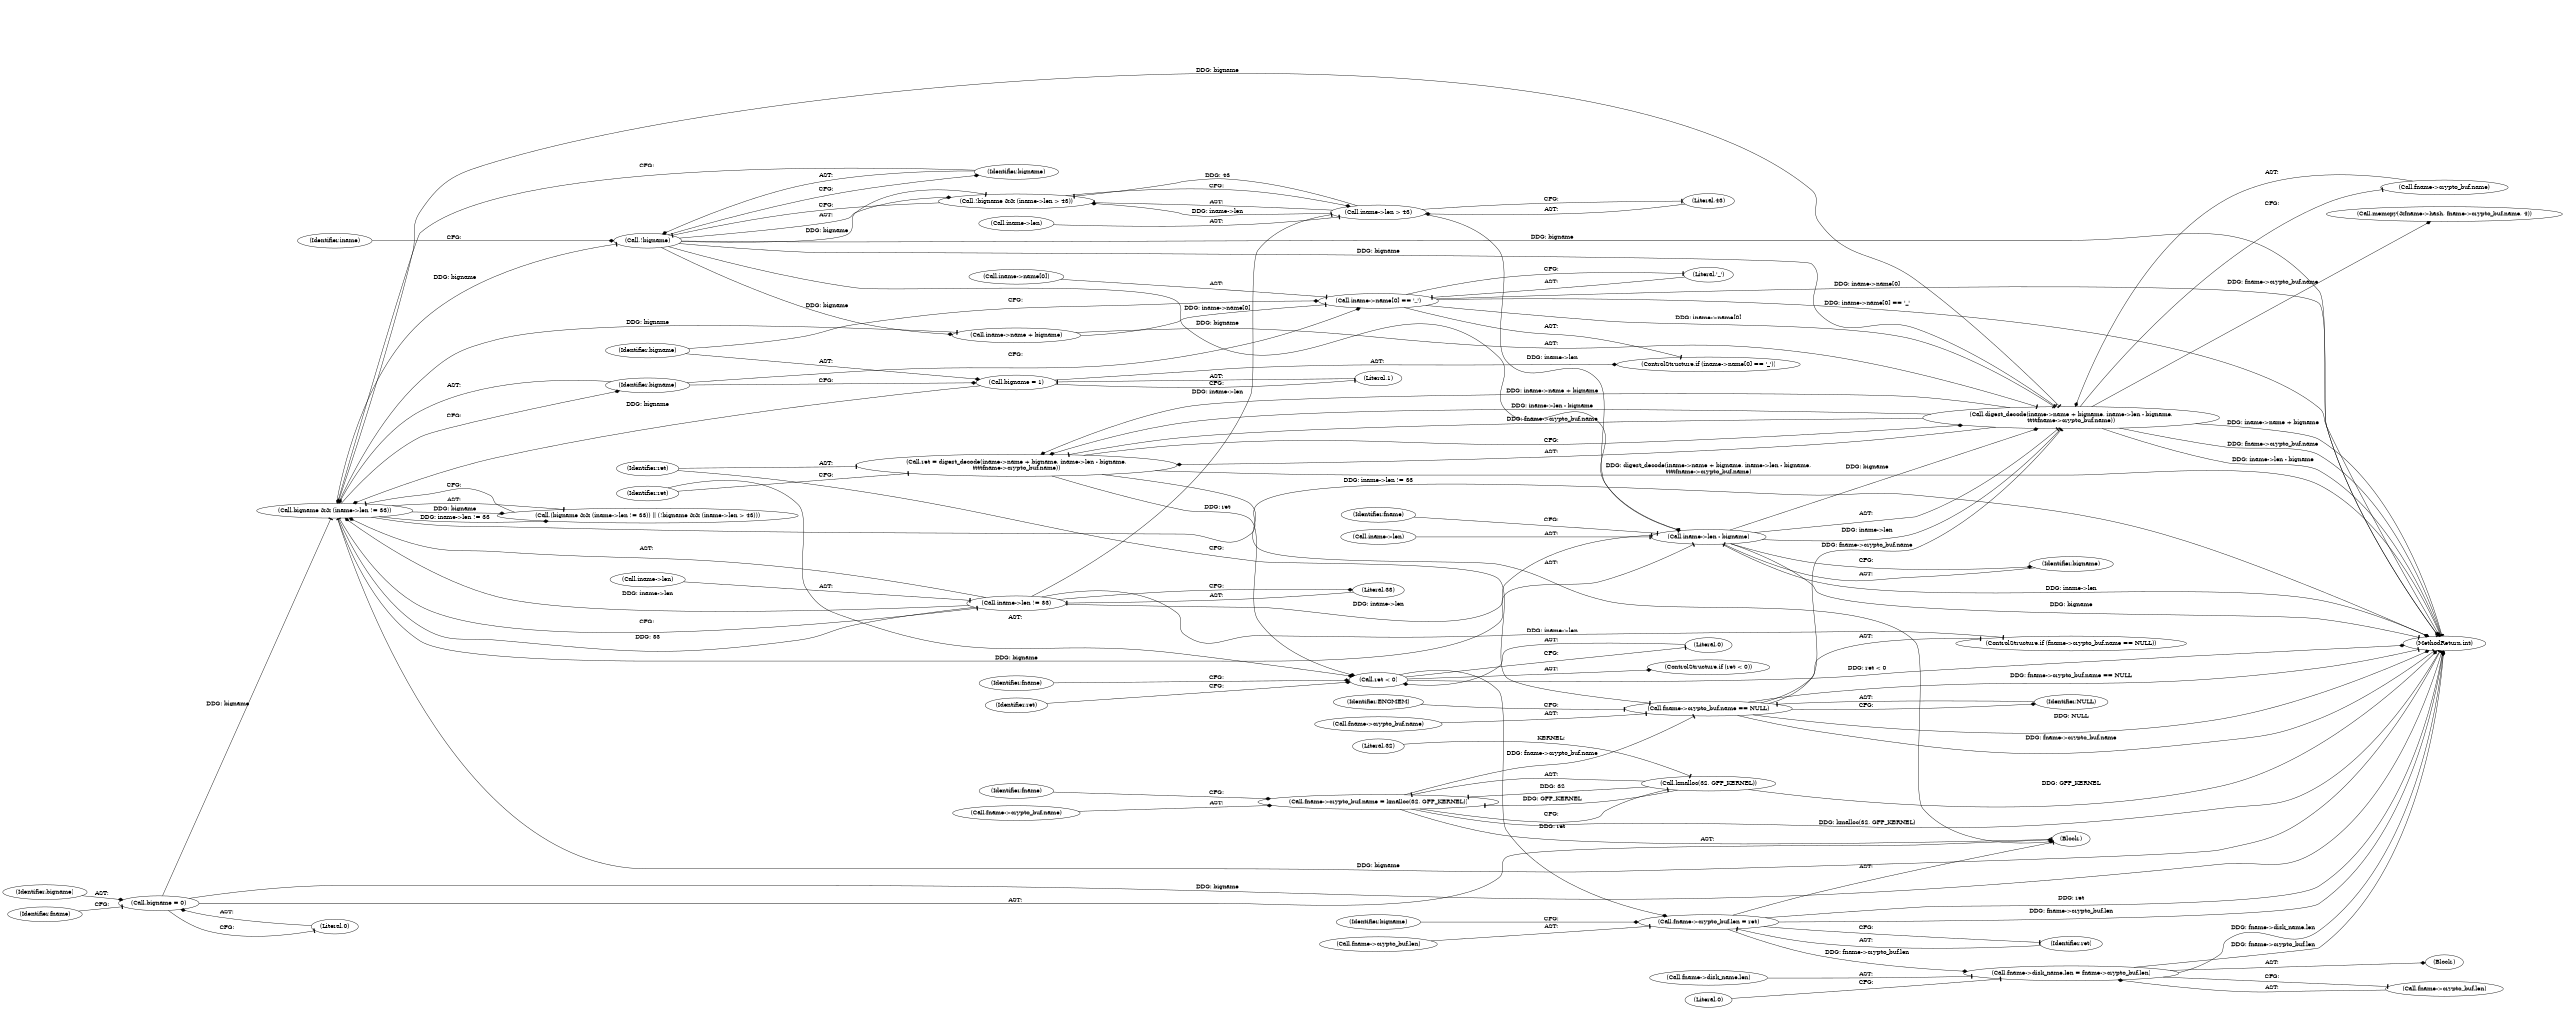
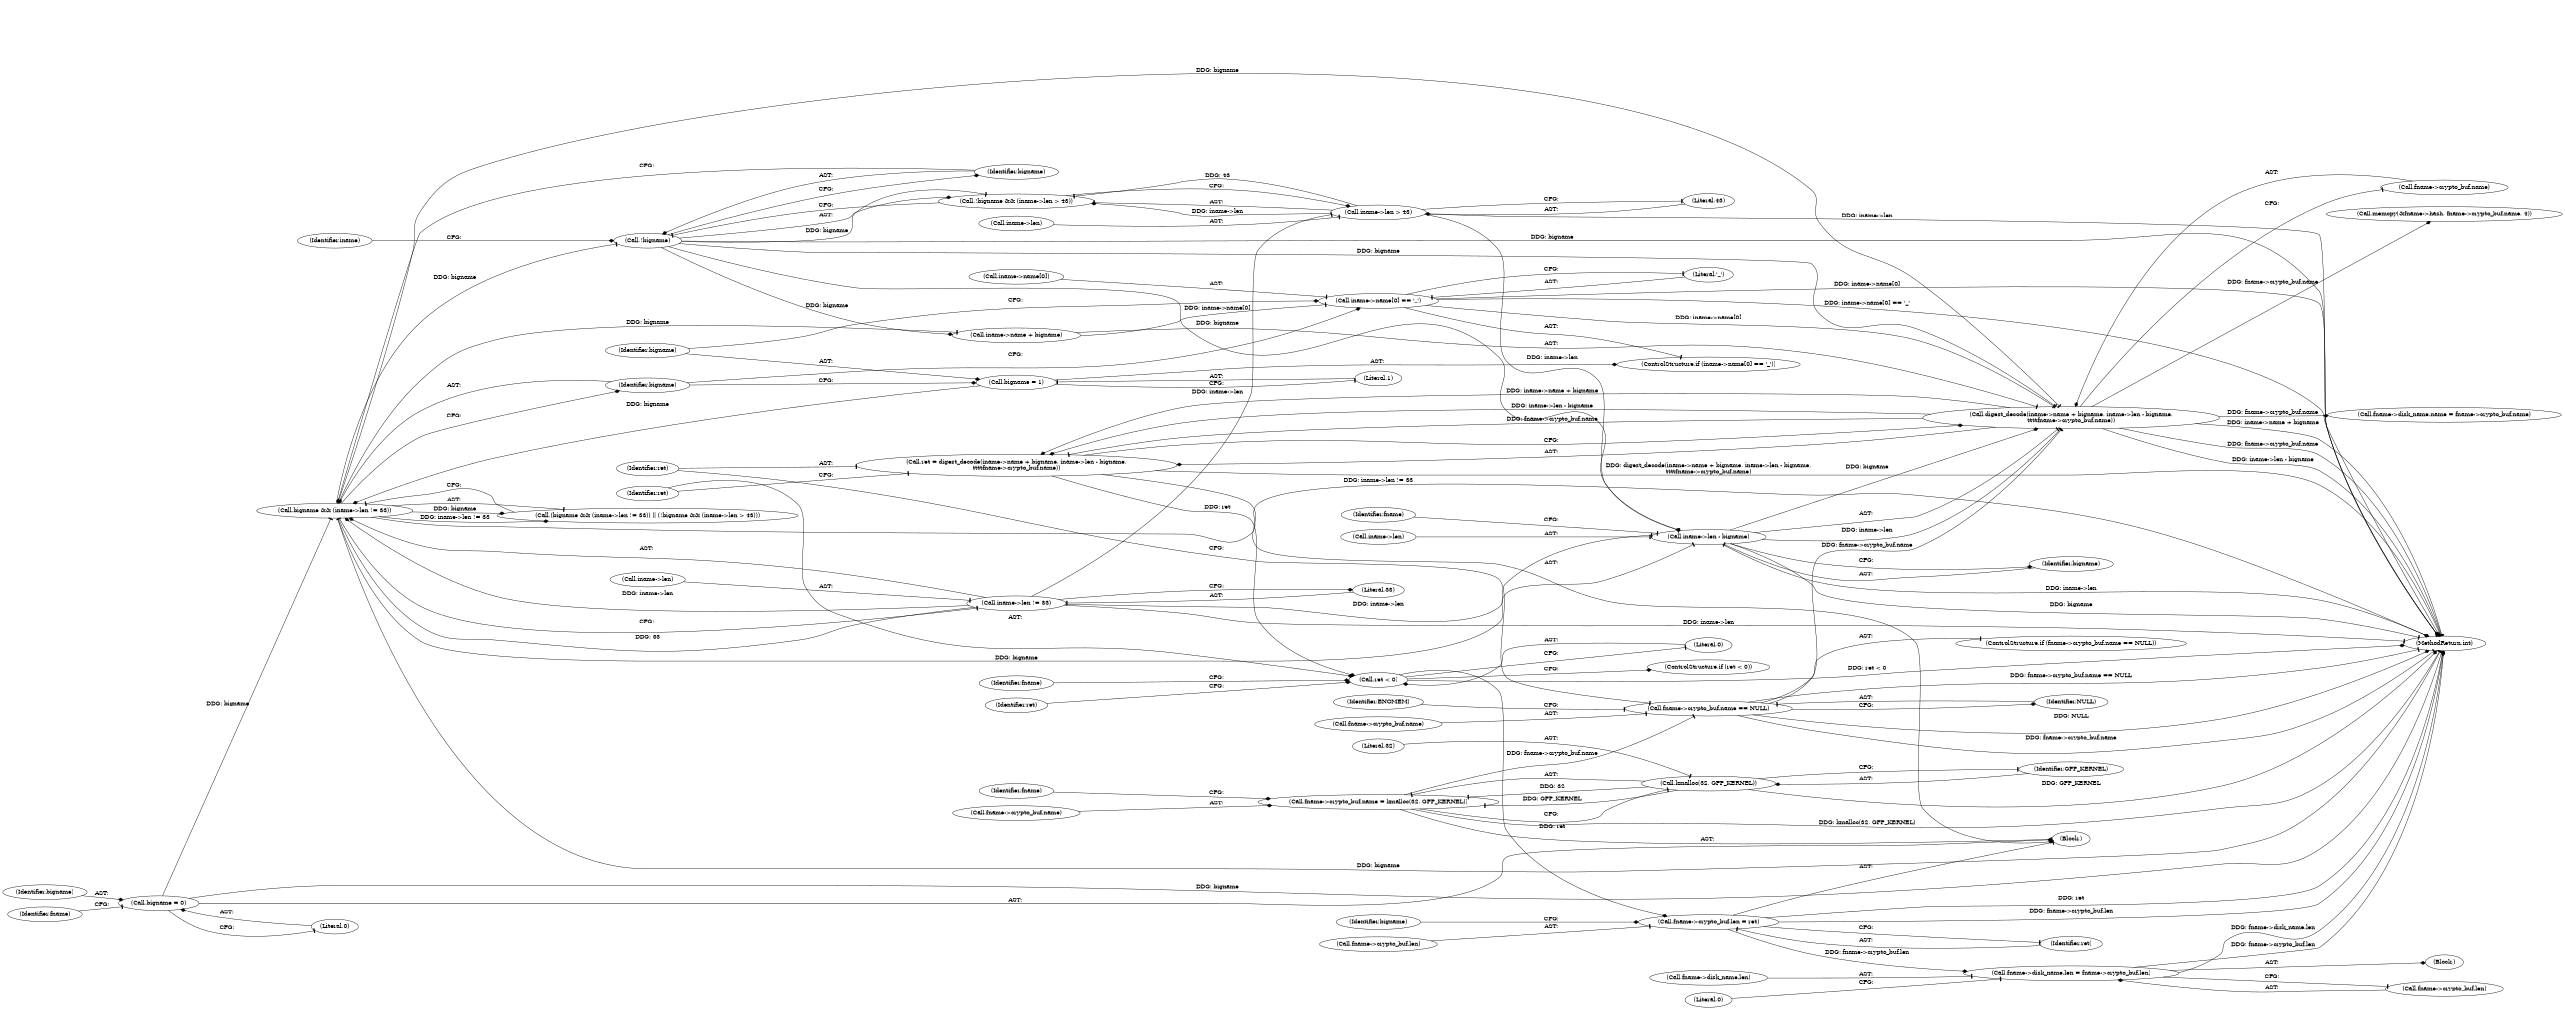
edge "(Call,iname->len > 43)" -> "(MethodReturn,int)": added, label "DDG: iname->len"
node "(Call,fname->disk_name.name = fname->crypto_buf.name)": added
edge "(Call,iname->len != 33)" -> "(ControlStructure,if (fname->crypto_buf.name == NULL))": now "(Call,iname->len != 33)" -> "(MethodReturn,int)"
edge "(Call,ret < 0)" -> "(ControlStructure,if (ret < 0))": label "AST: " -> "CFG: "
edge "(Literal,32)" -> "(Call,kmalloc(32, GFP_KERNEL))": label "KERNEL: " -> "AST: "
node "(Identifier,GFP_KERNEL)": added
